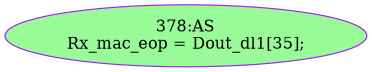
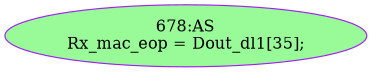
node "378:AS Rx_mac_eop = Dout_dl1[35];": label "378:AS Rx_mac_eop = Dout_dl1[35];" -> "678:AS Rx_mac_eop = Dout_dl1[35];"
